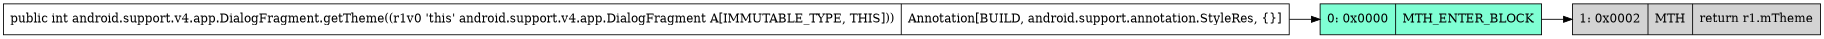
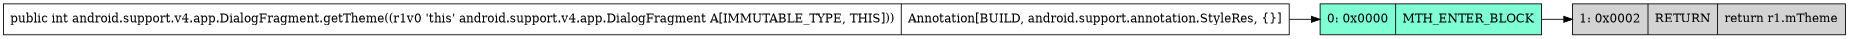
node "1: 0x0002": text "MTH" -> "RETURN"
